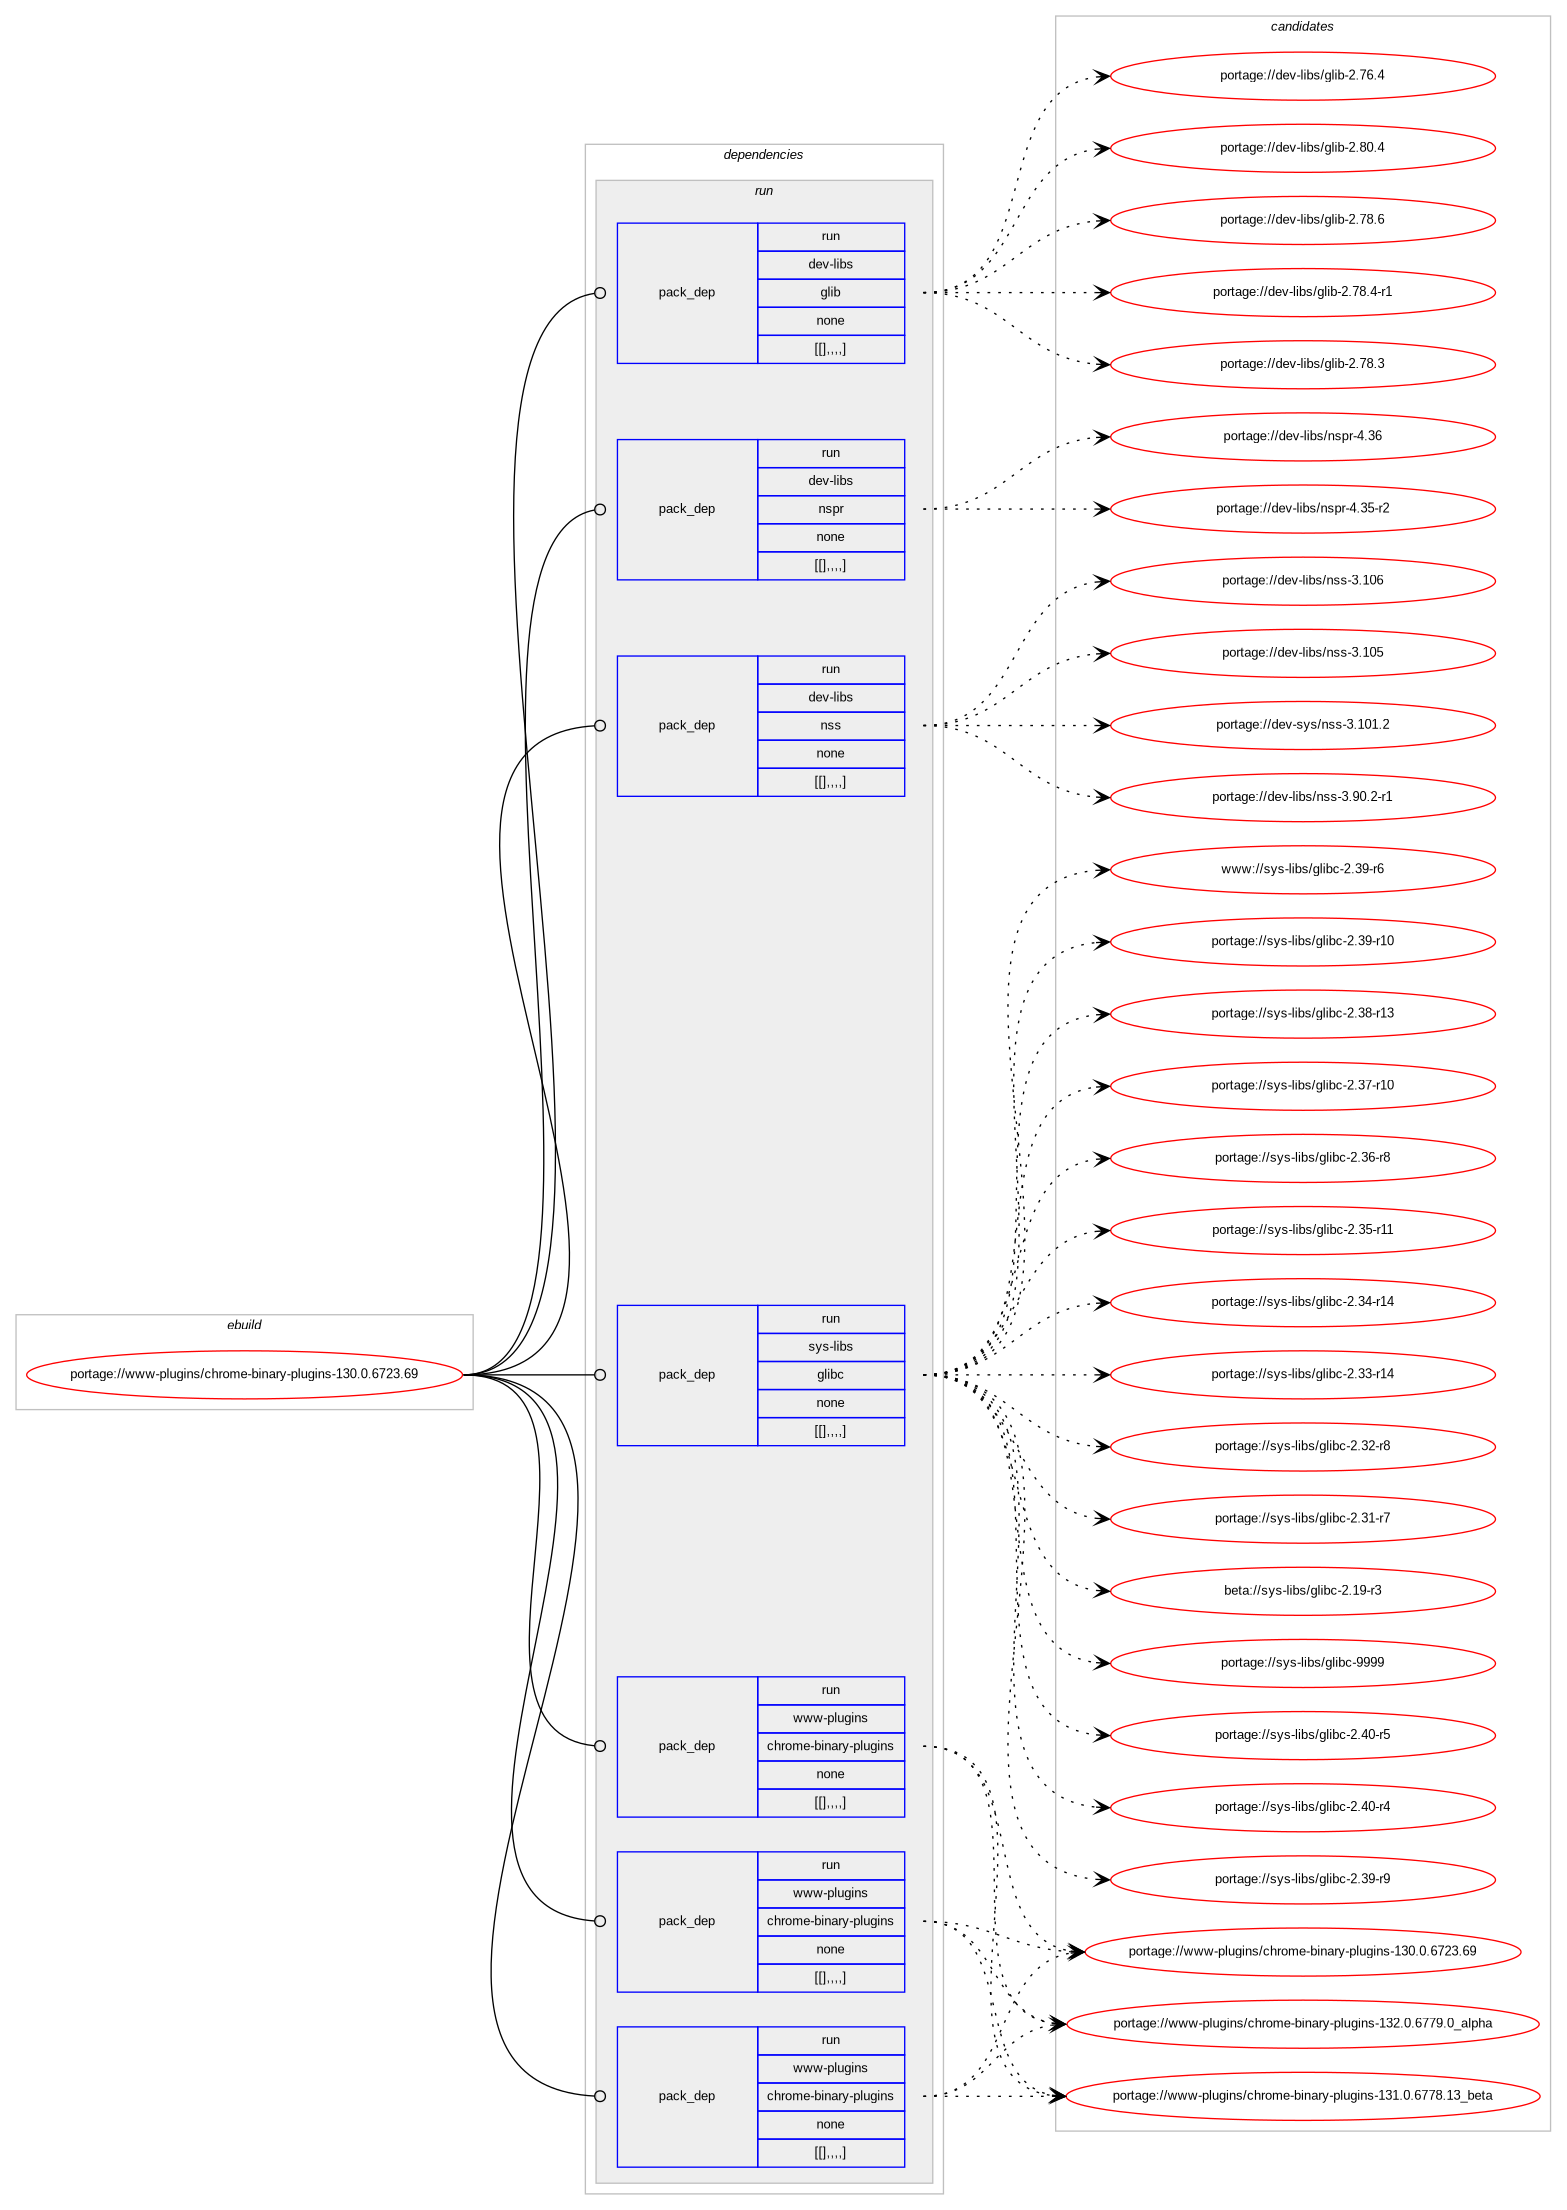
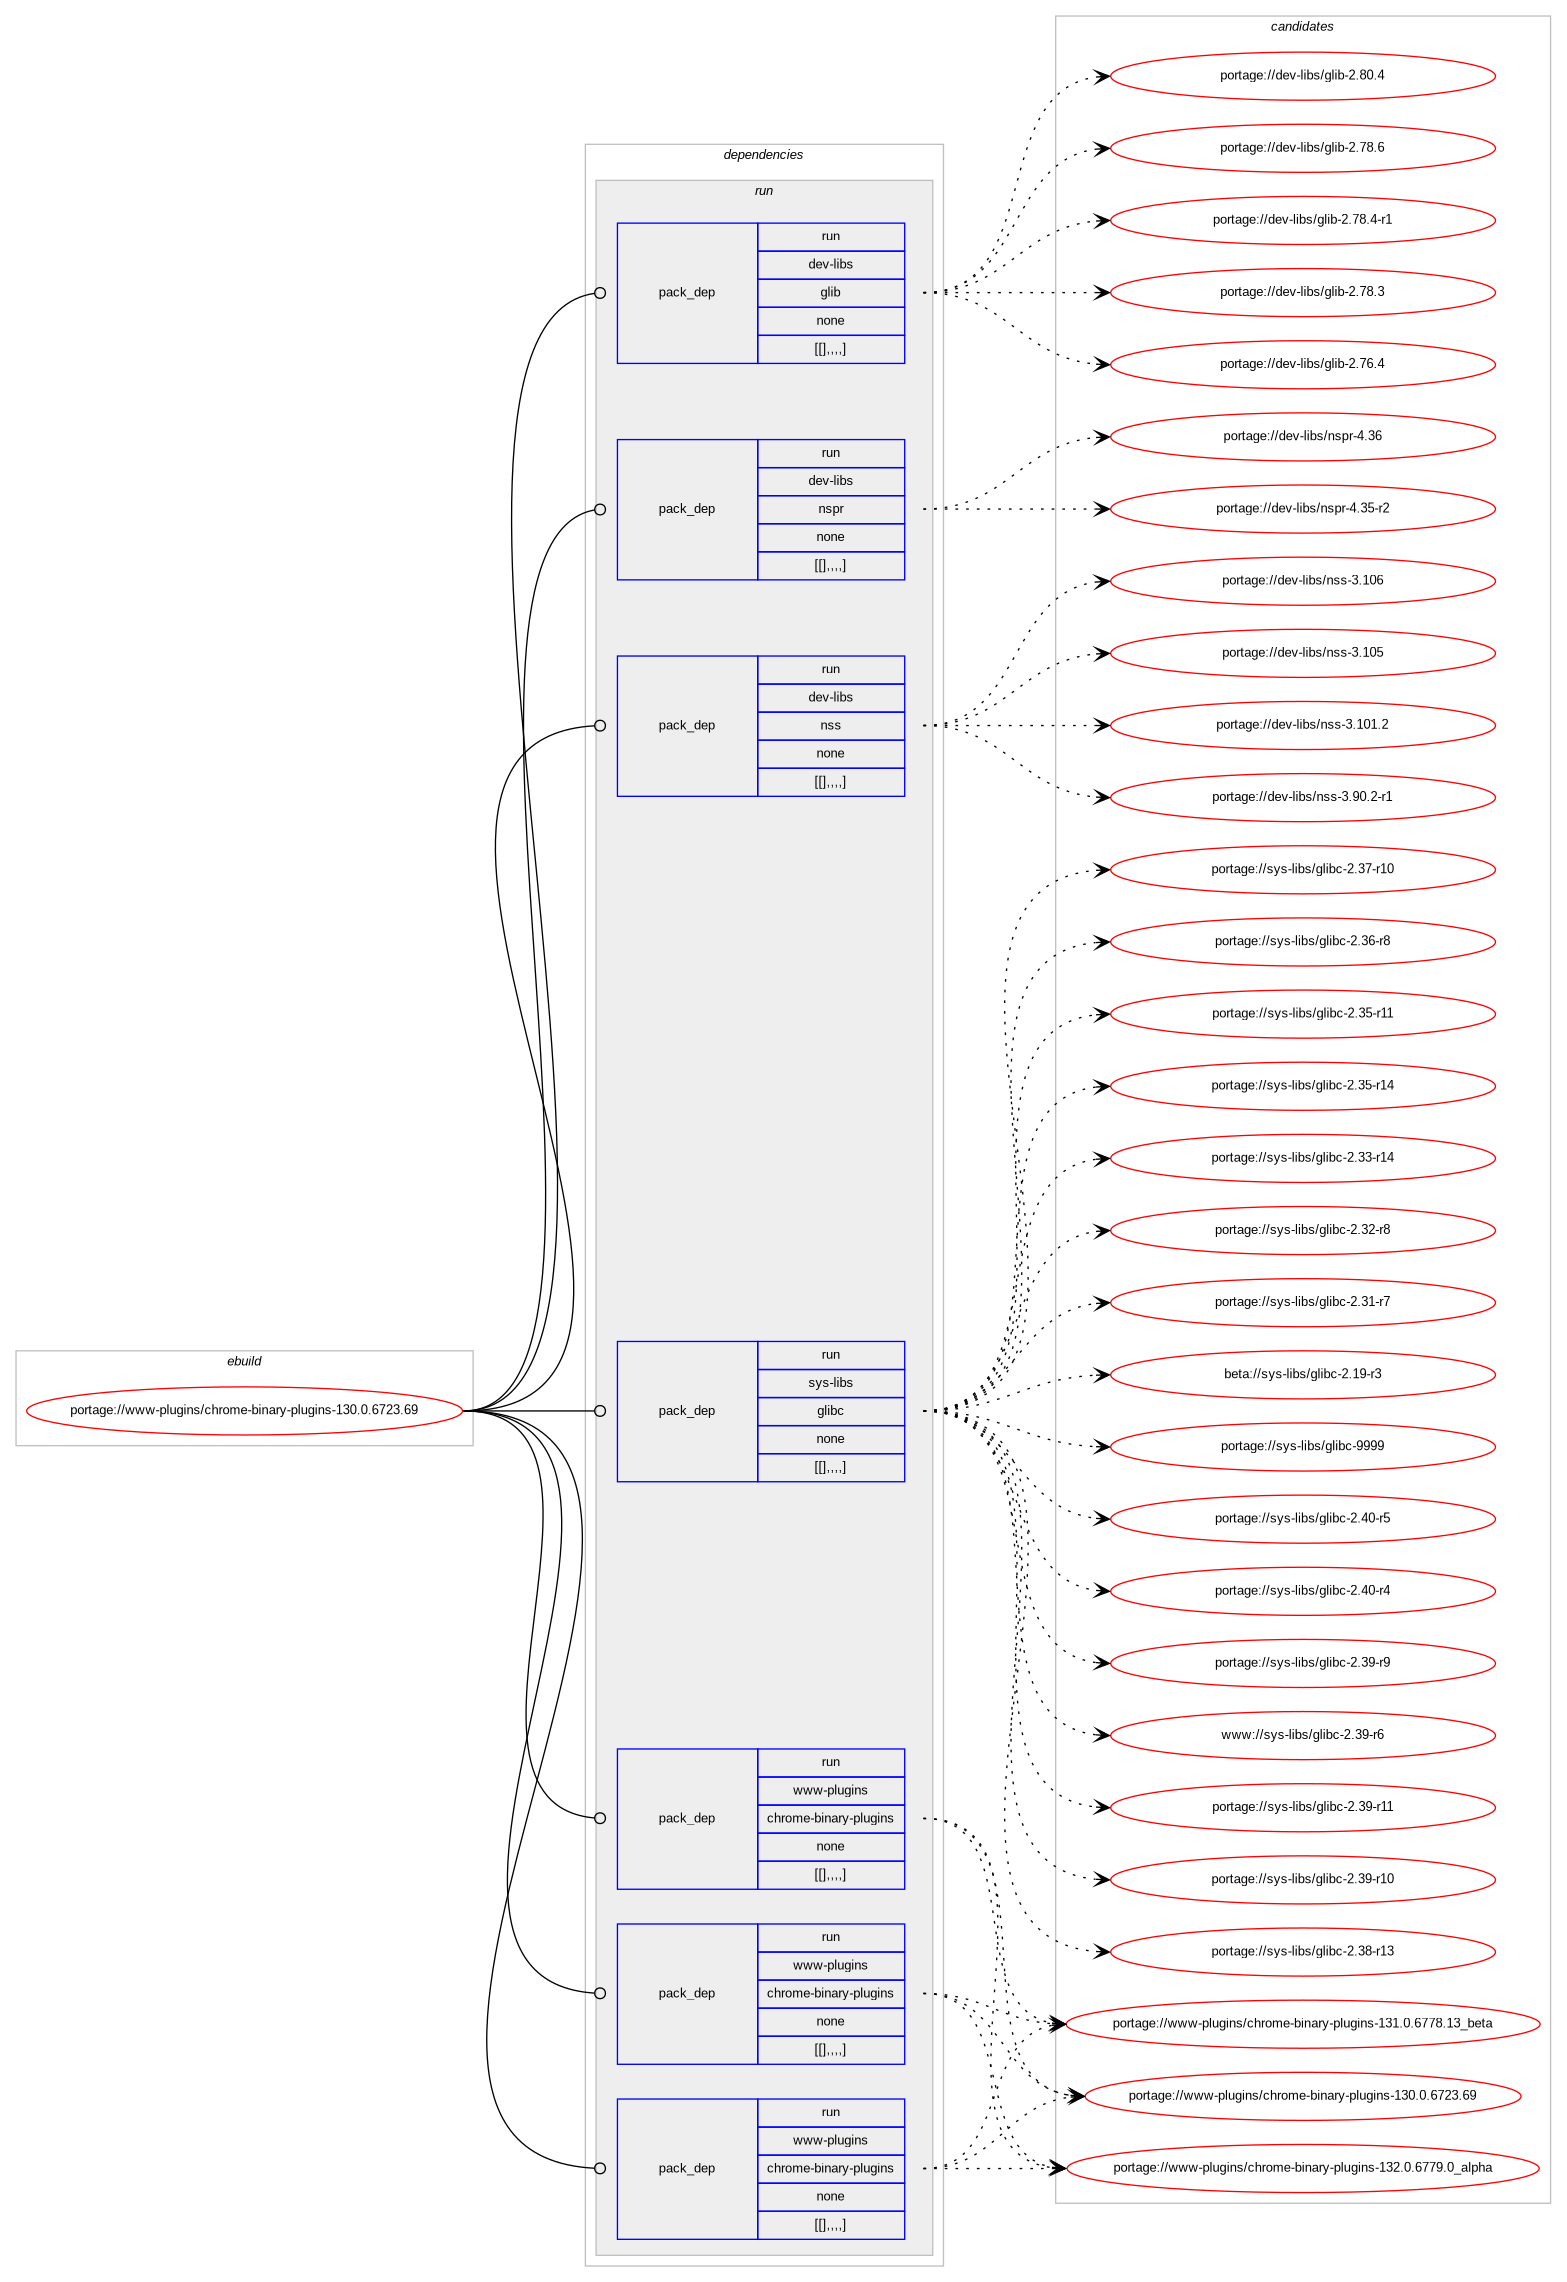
node "portage://dev-sys/nss-3.101.2": label "portage://dev-sys/nss-3.101.2" -> "portage://dev-libs/nss-3.101.2"
node "portage://sys-libs/glibc-2.34-r14": label "portage://sys-libs/glibc-2.34-r14" -> "portage://sys-libs/glibc-2.35-r14"
node "portage://sys-libs/glibc-2.39-r11": added
